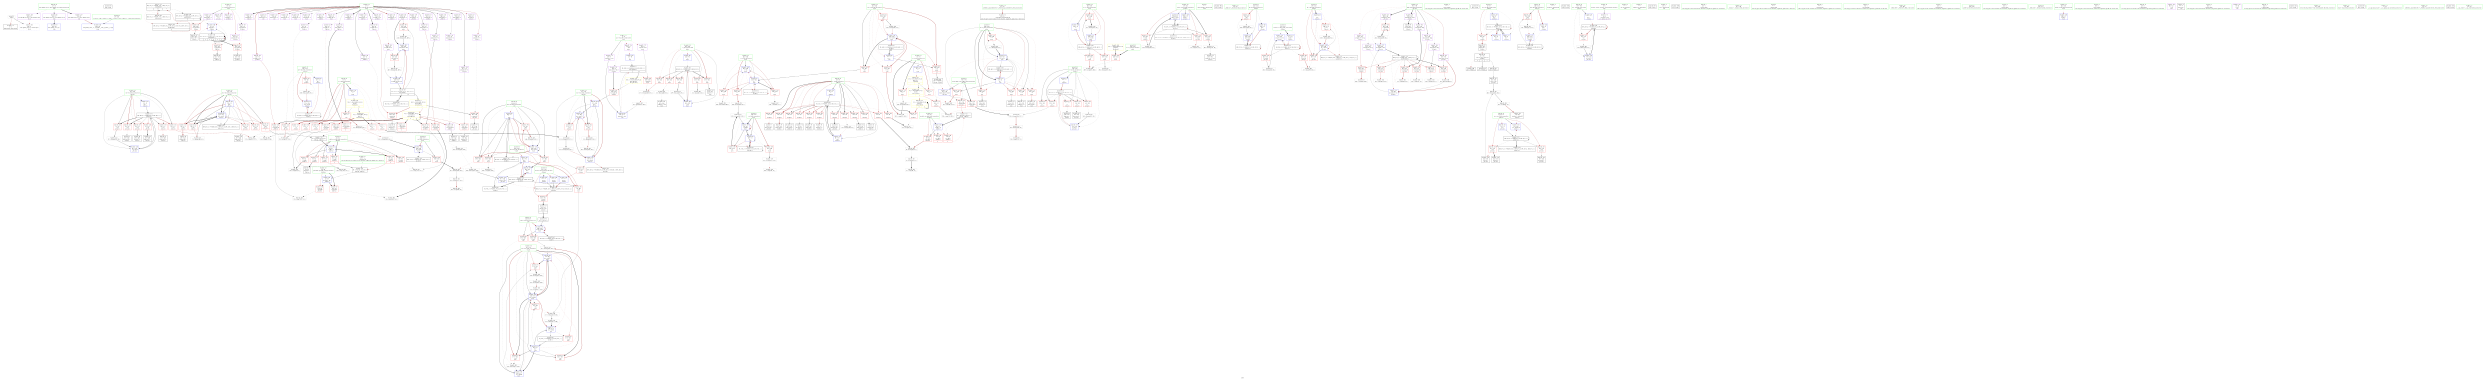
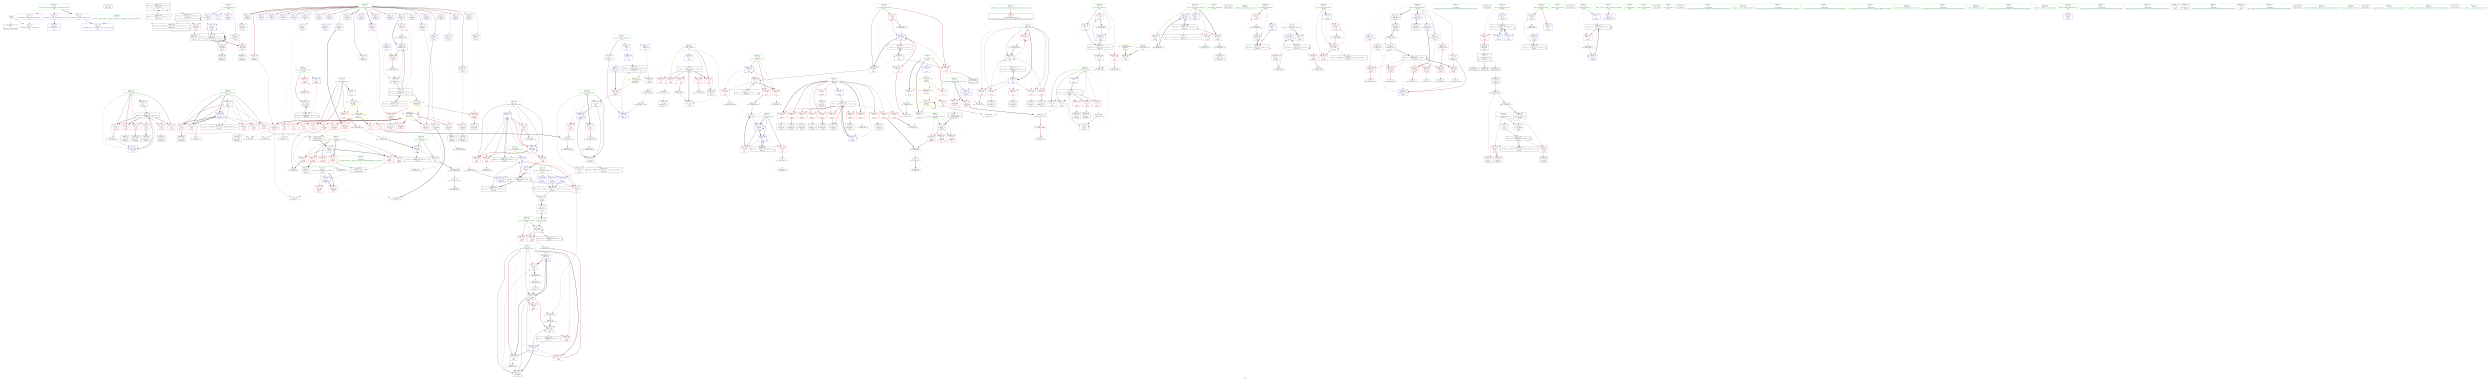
edge "NodeID: 543" -> "NodeID: 191": now "NodeID: 543" -> "NodeID: 75"
